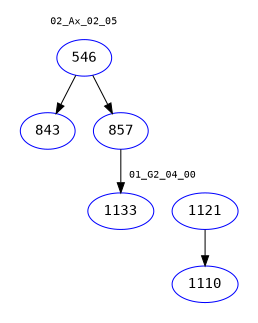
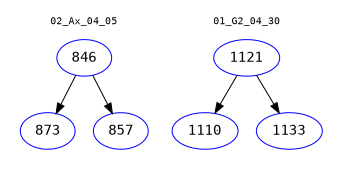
cluster "02_Ax_02_05": label "02_Ax_02_05" -> "02_Ax_04_05"
node "546": label "546" -> "846"
node "843": label "843" -> "873"
edge "857" -> "1133": now "1121" -> "1133"
cluster "01_G2_04_00": label "01_G2_04_00" -> "01_G2_04_30"
